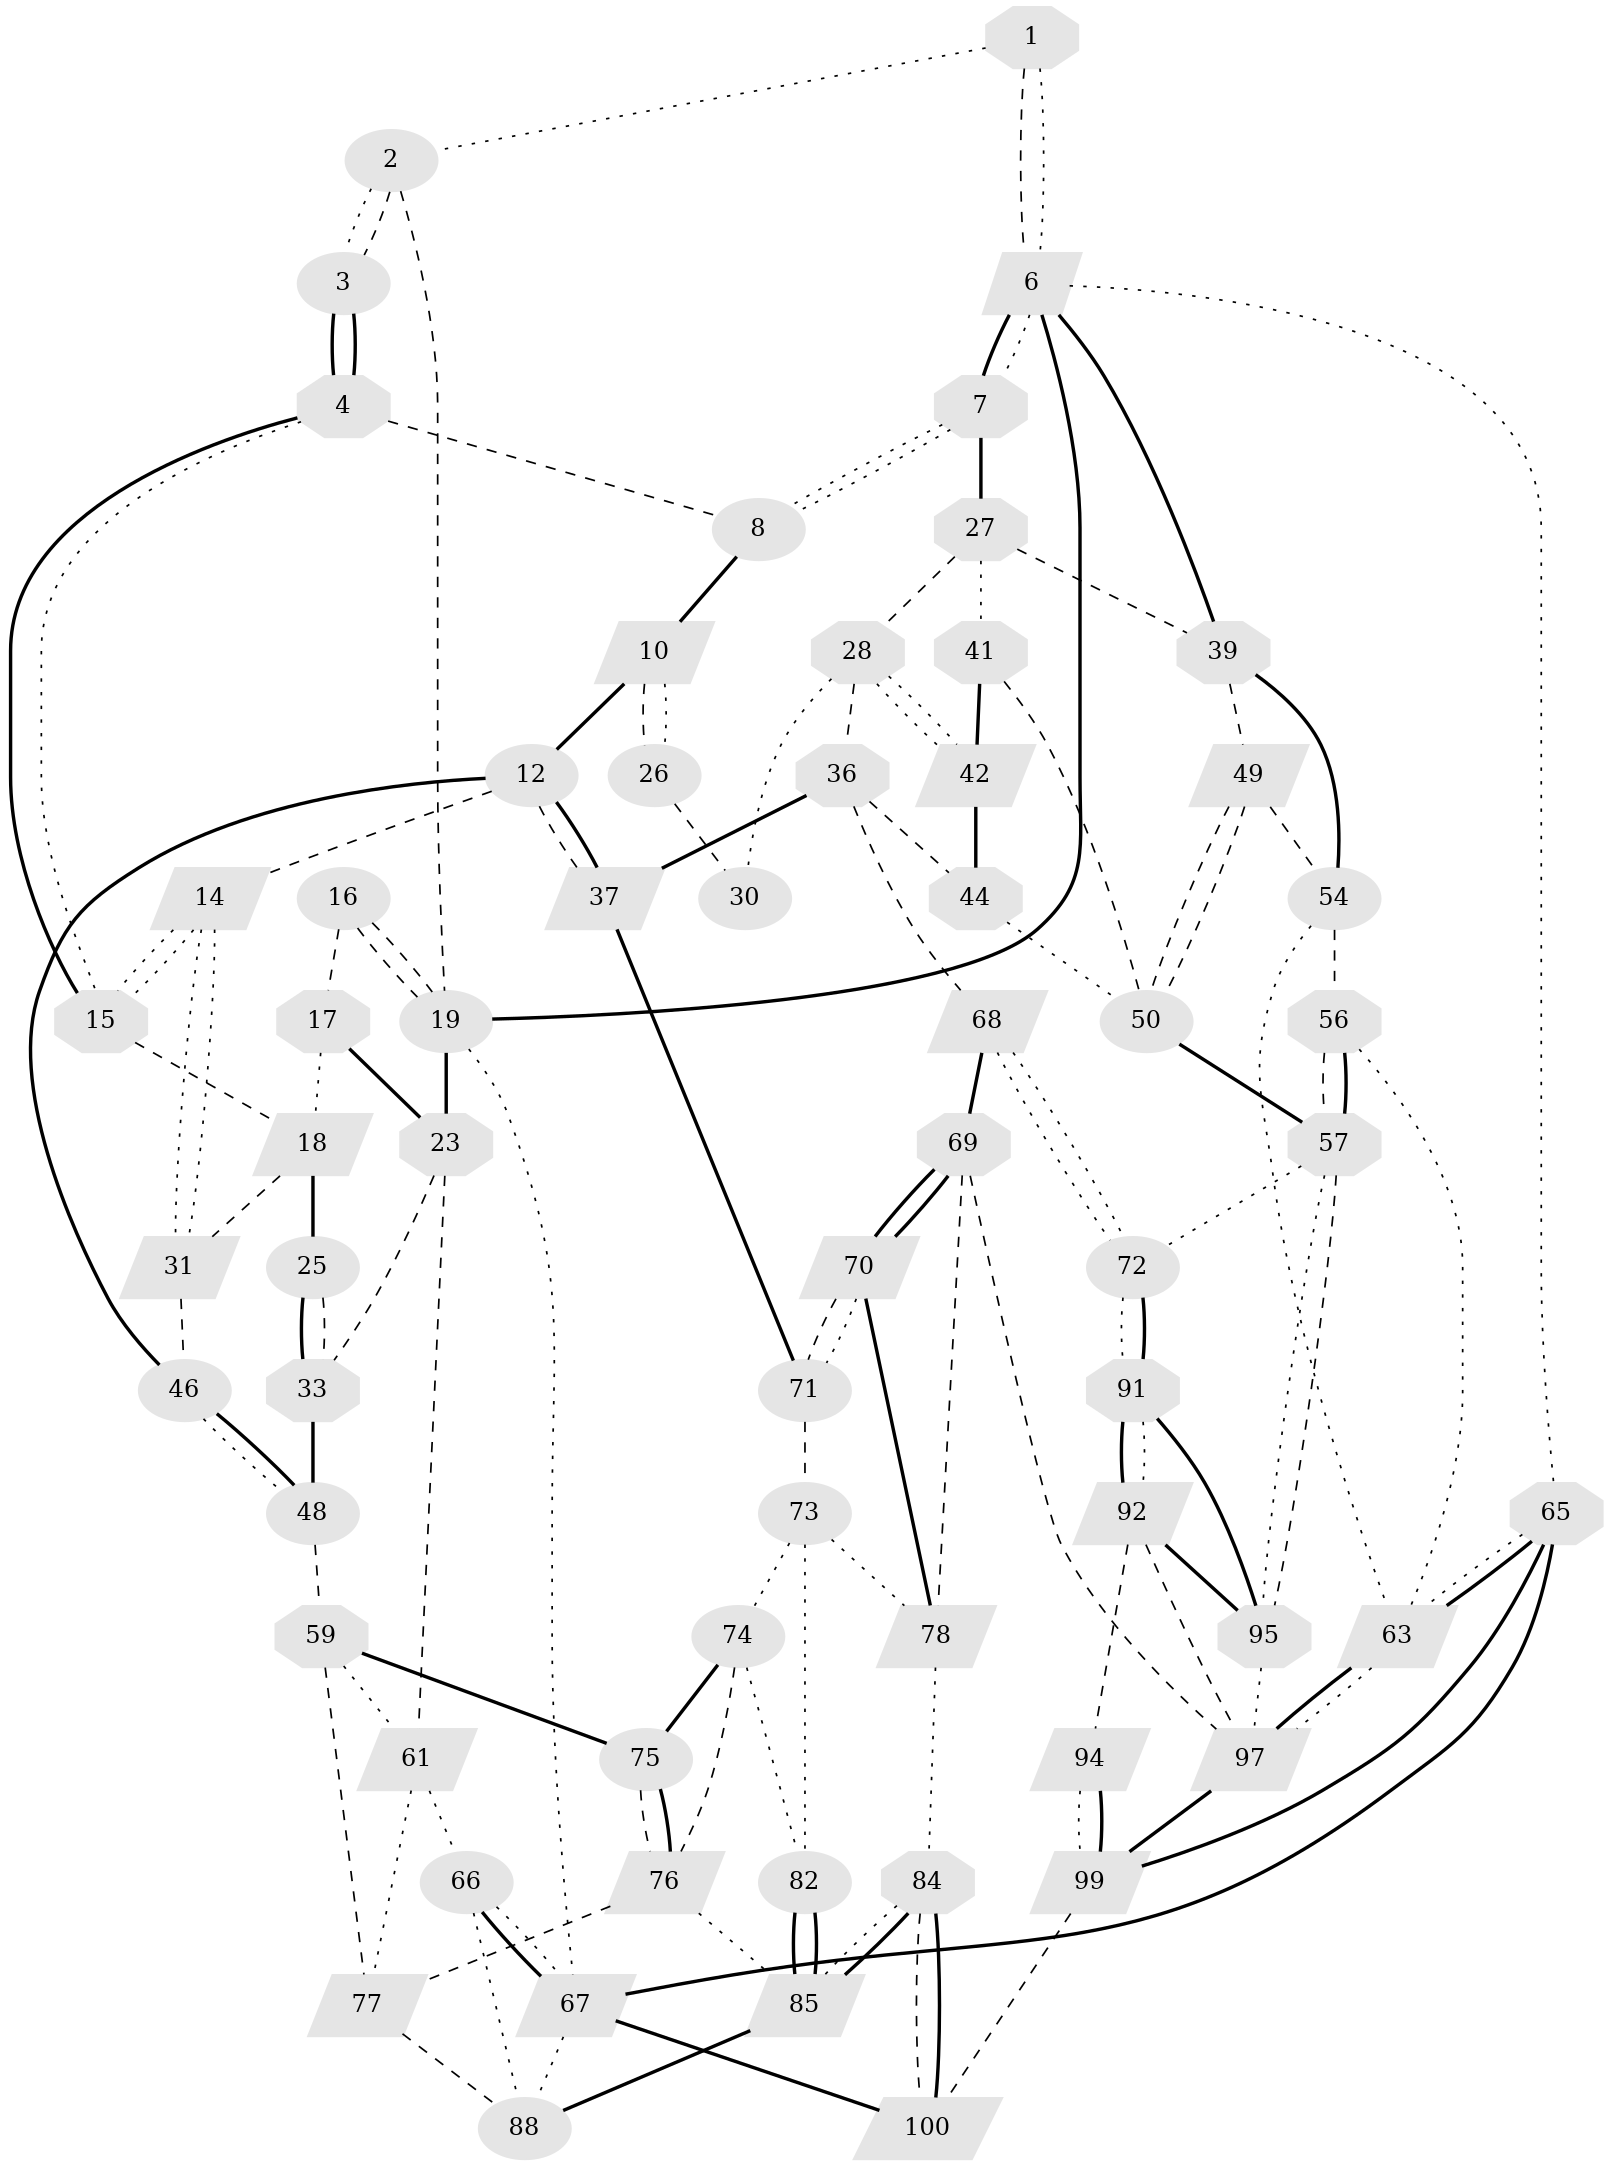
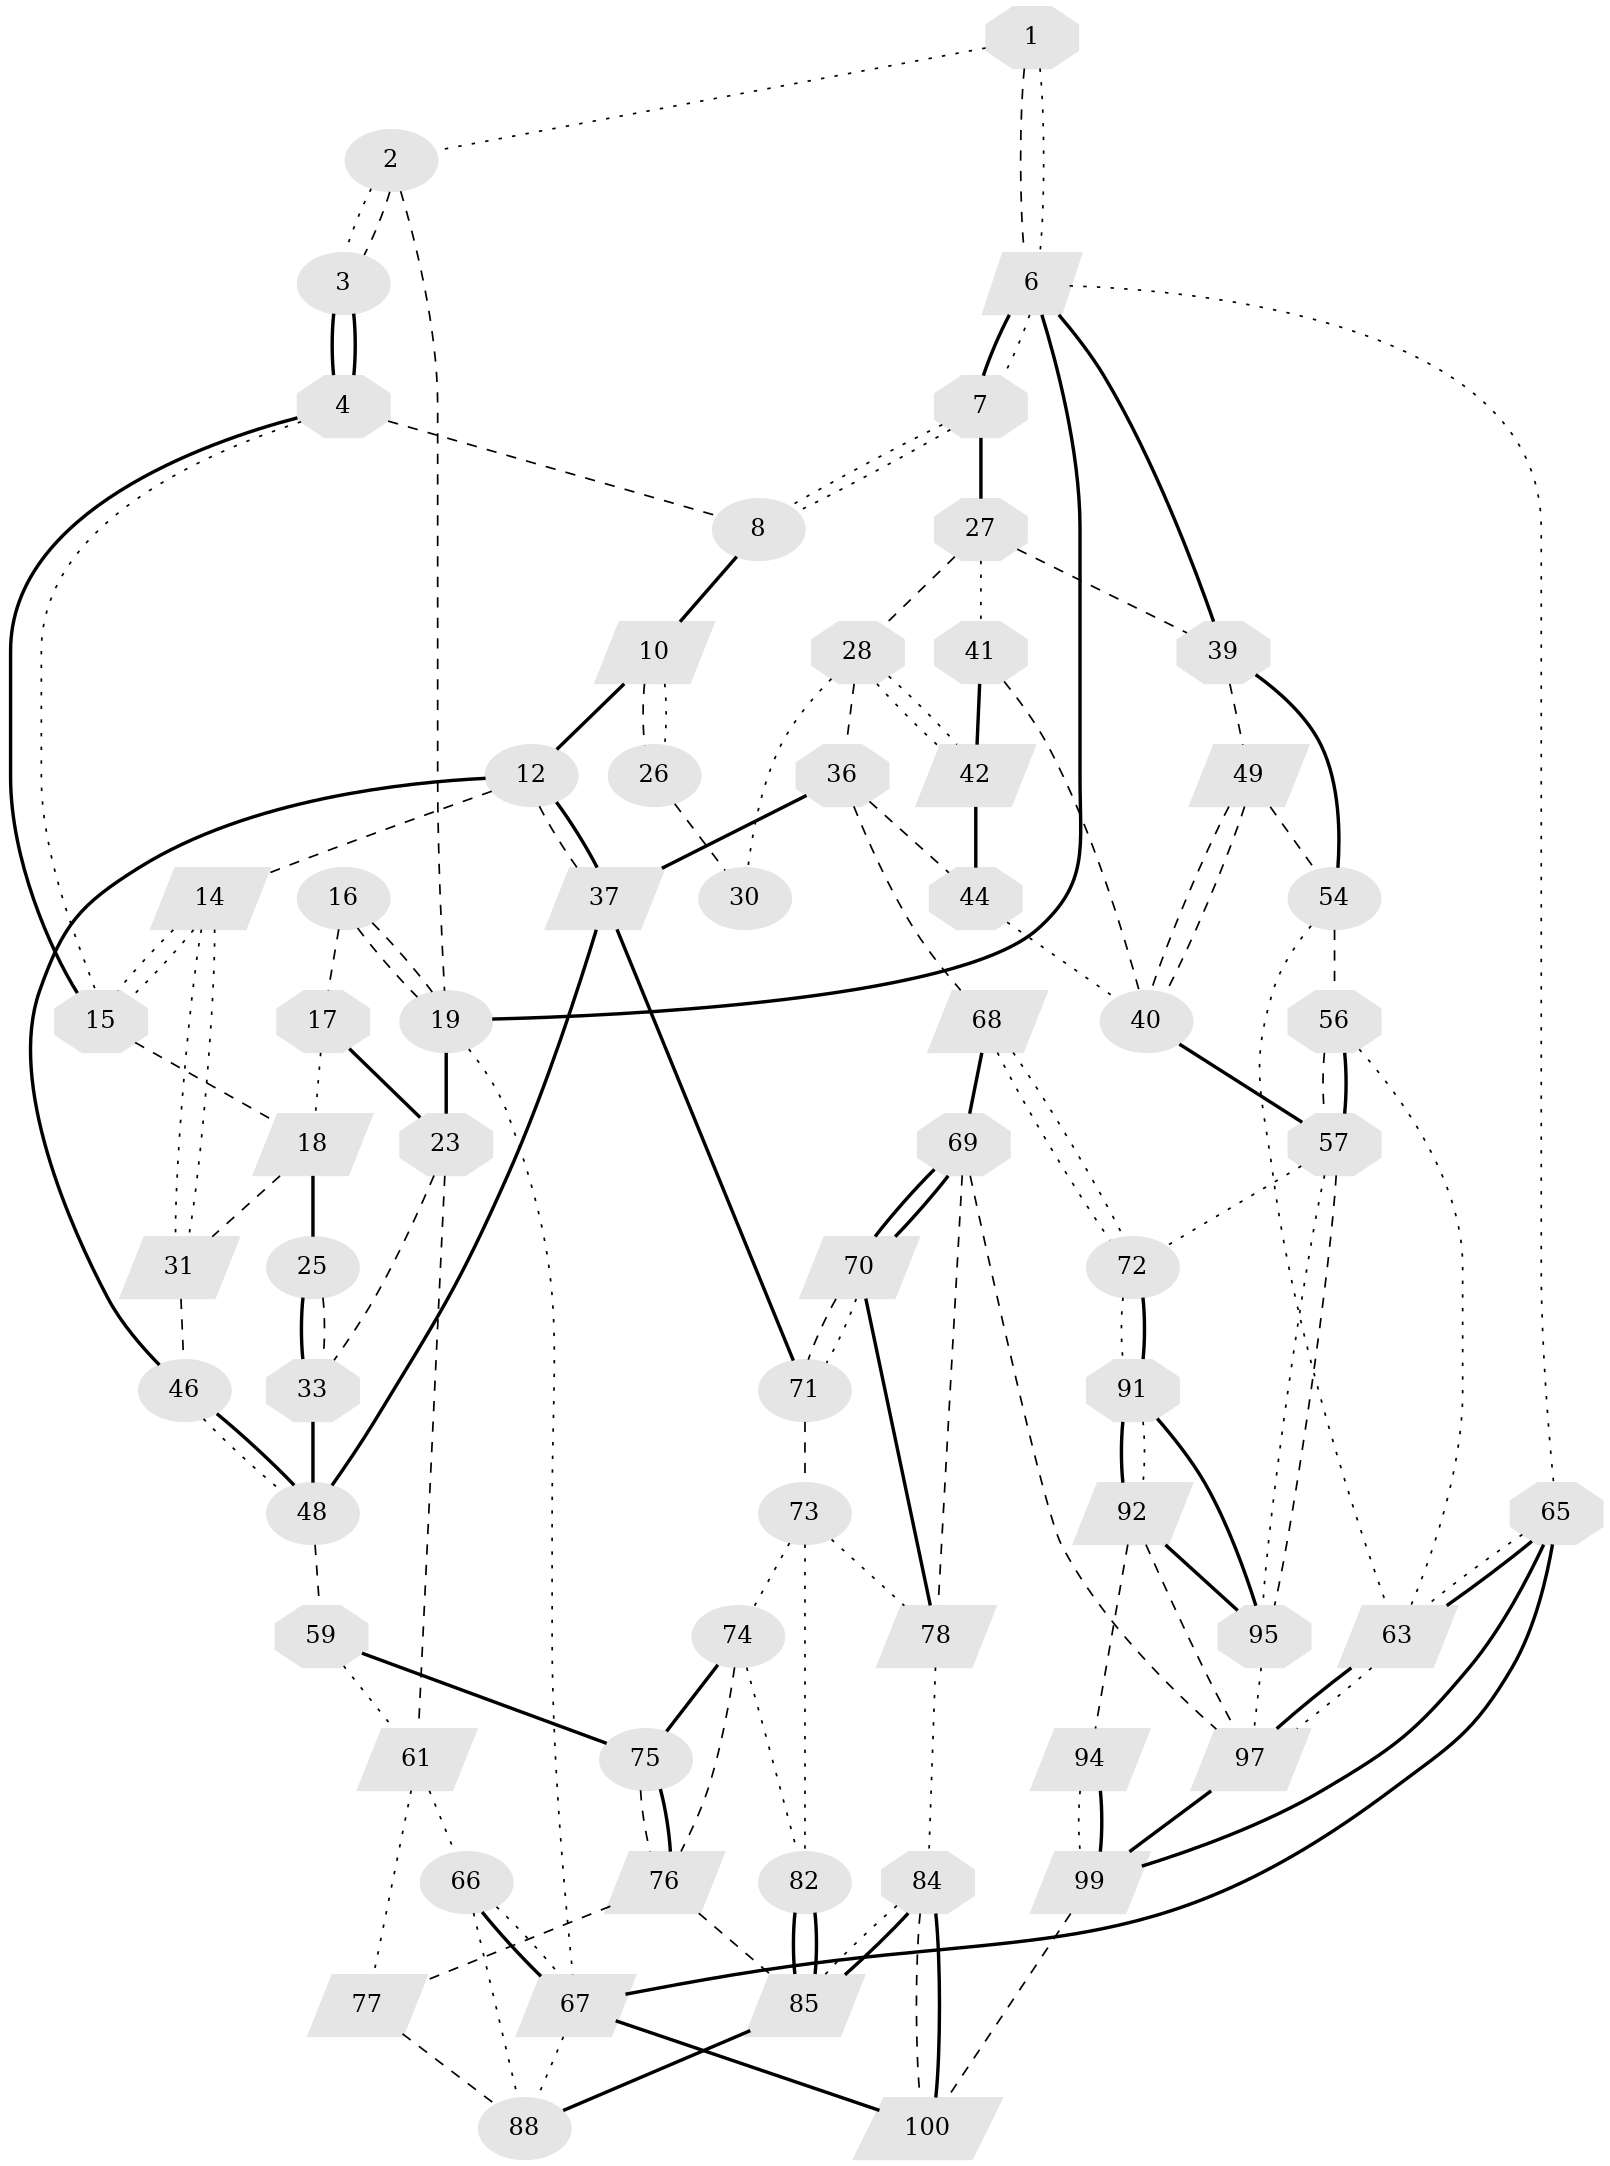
node "50": label "50" -> "40"
edge "37" -- "48": added
edge "59" -- "77": removed
edge "76" -- "85": style dotted -> dashed
